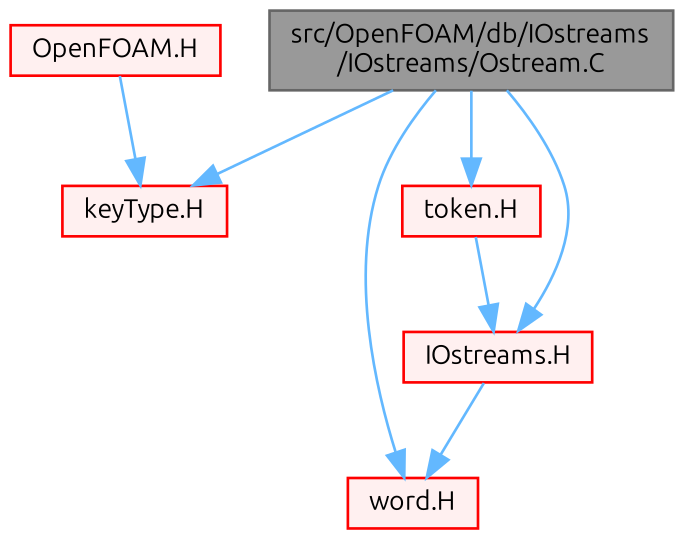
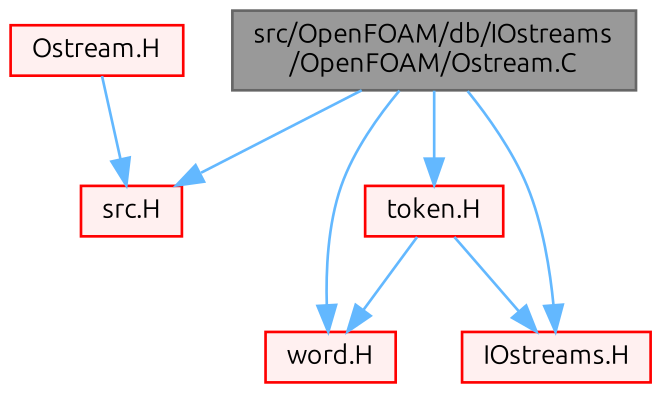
node "OpenFOAM.H": label "OpenFOAM.H" -> "Ostream.H"
node "src/OpenFOAM/db/IOstreams /IOstreams/Ostream.C": label "src/OpenFOAM/db/IOstreams /IOstreams/Ostream.C" -> "src/OpenFOAM/db/IOstreams /OpenFOAM/Ostream.C"
node "keyType.H": label "keyType.H" -> "src.H"
edge "IOstreams.H" -> "word.H": now "token.H" -> "word.H"
